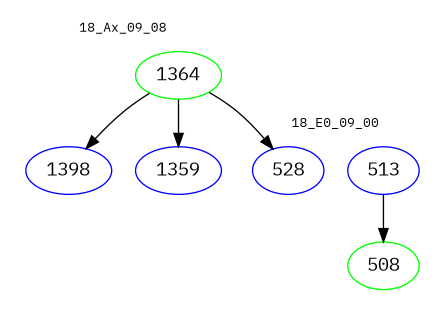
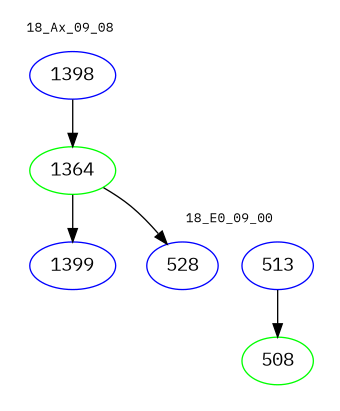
edge "1364" -> "1398": reversed
node "1359": label "1359" -> "1399"
